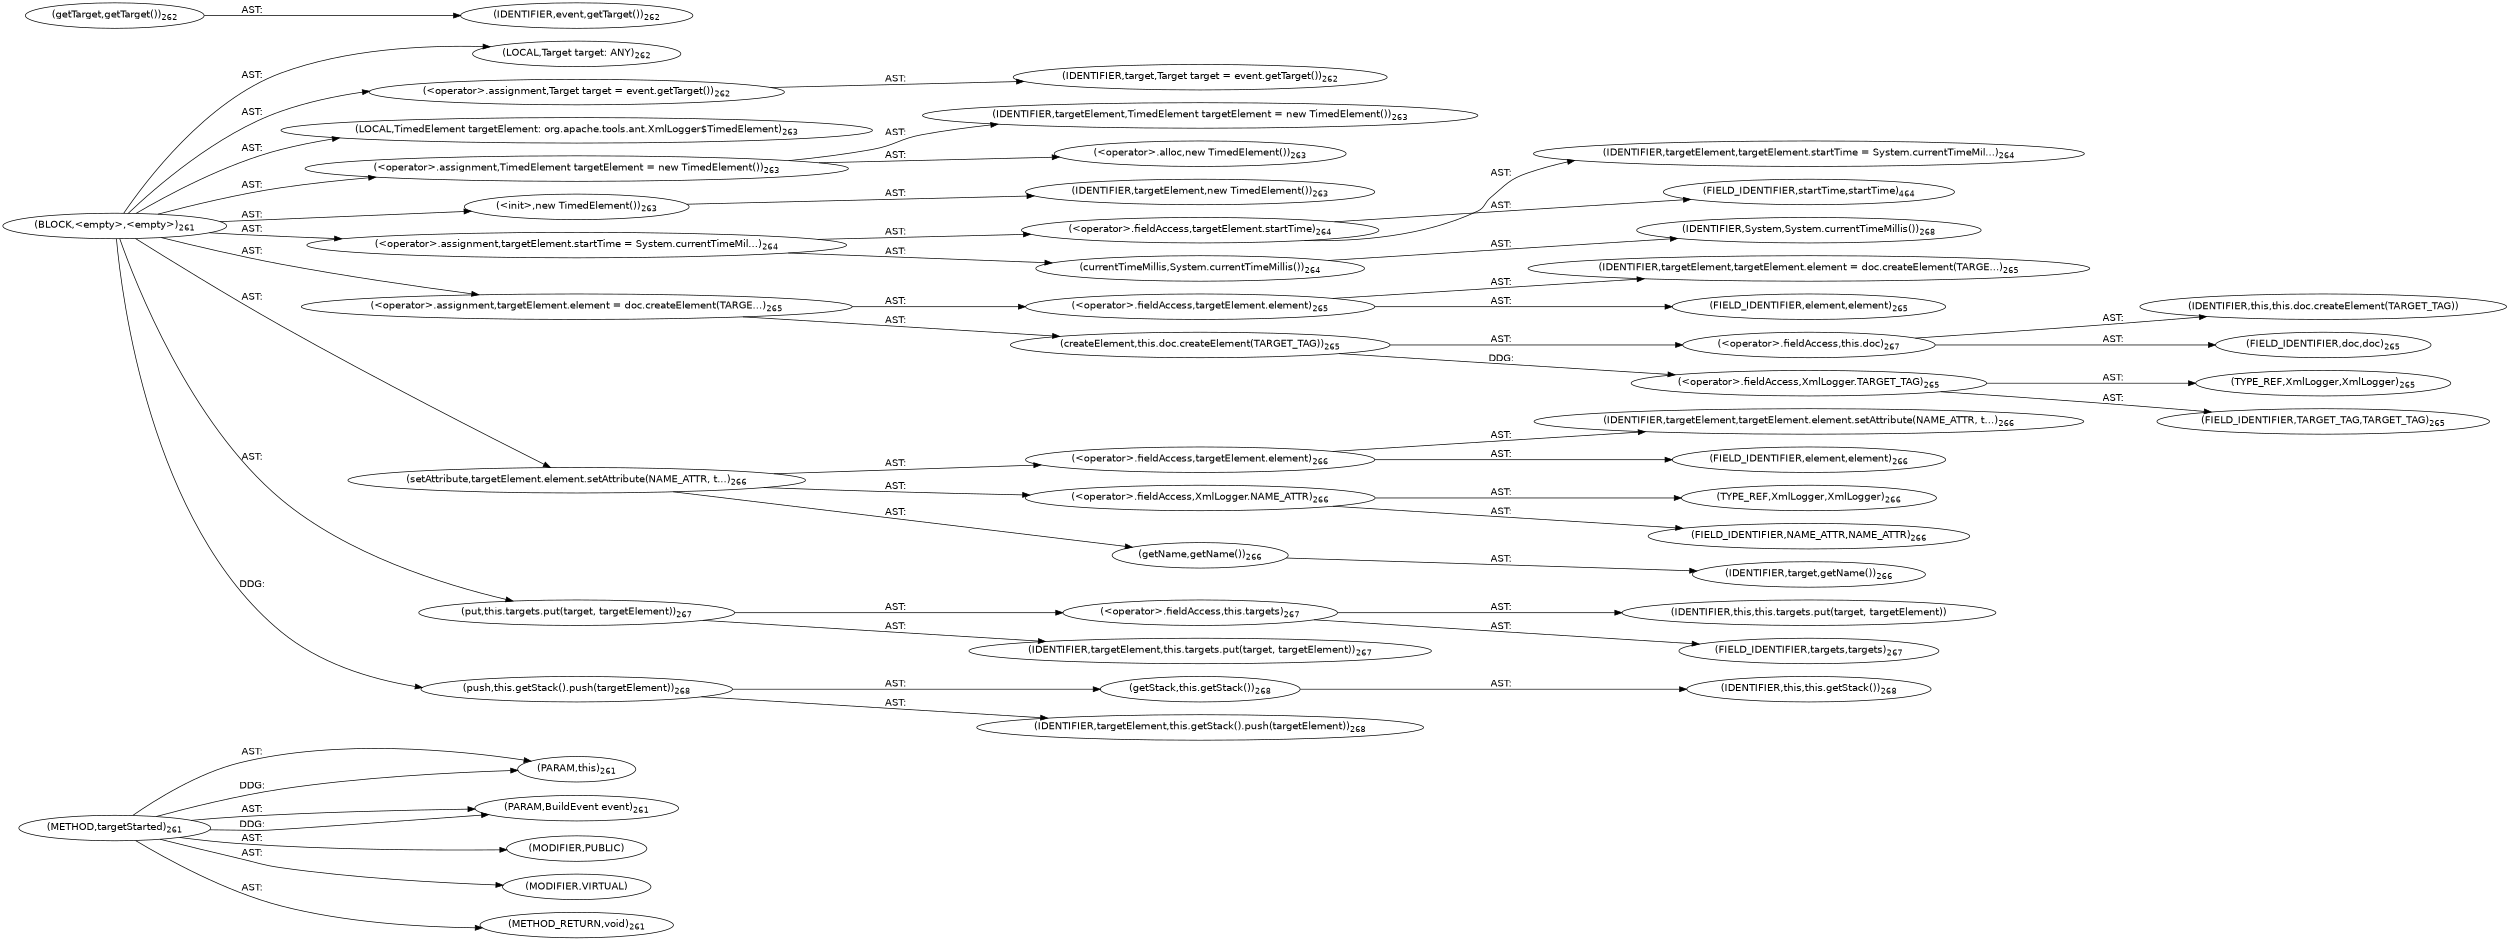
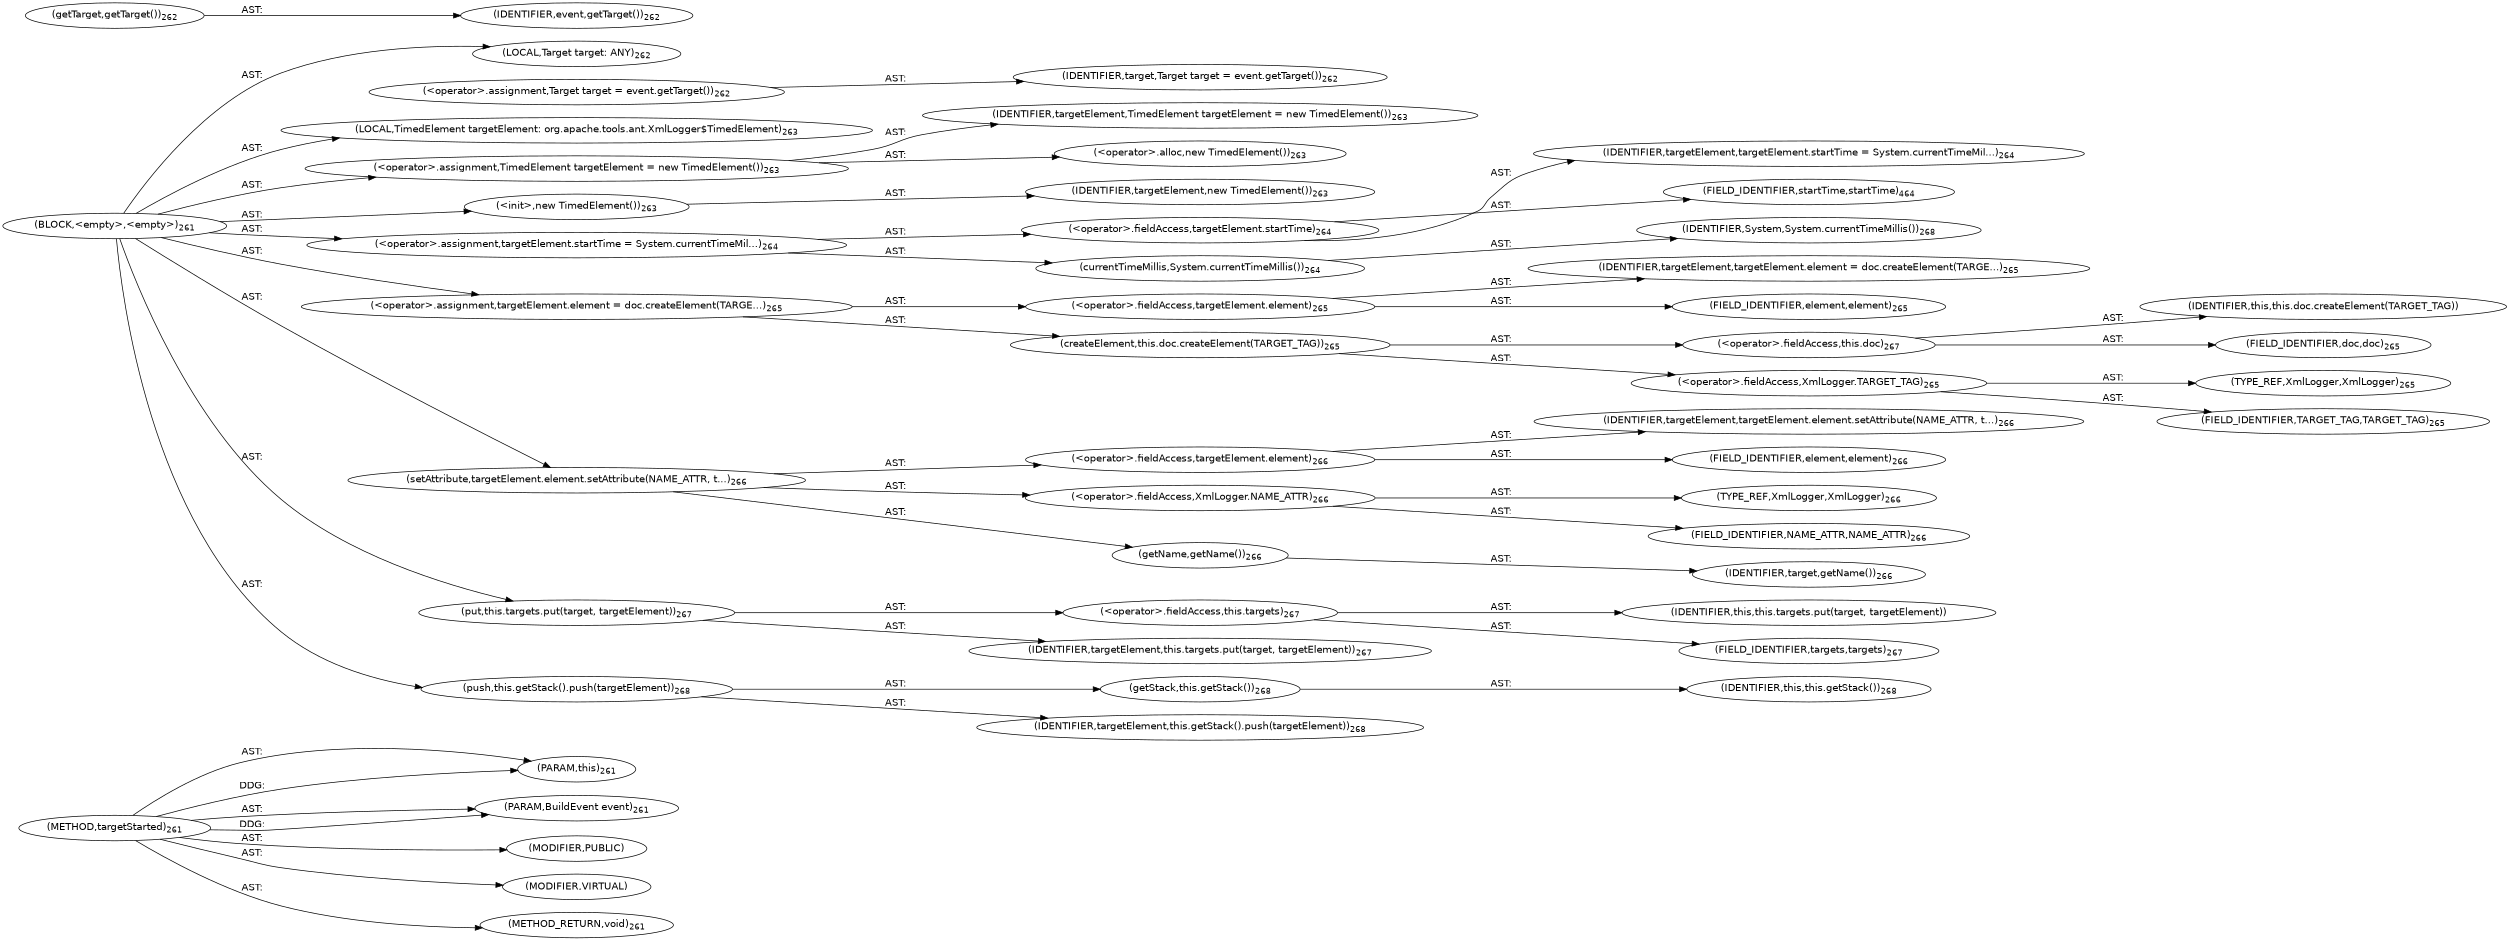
edge "(BLOCK,<empty>,<empty>)" -> "(<operator>.assignment,Target target = event.getTarget())": removed, label "AST:"
edge "(createElement,this.doc.createElement(TARGET_TAG))" -> "(<operator>.fieldAccess,XmlLogger.TARGET_TAG)": label "DDG: " -> "AST: "
edge "(BLOCK,<empty>,<empty>)" -> "(push,this.getStack().push(targetElement))": label "DDG: " -> "AST: "
